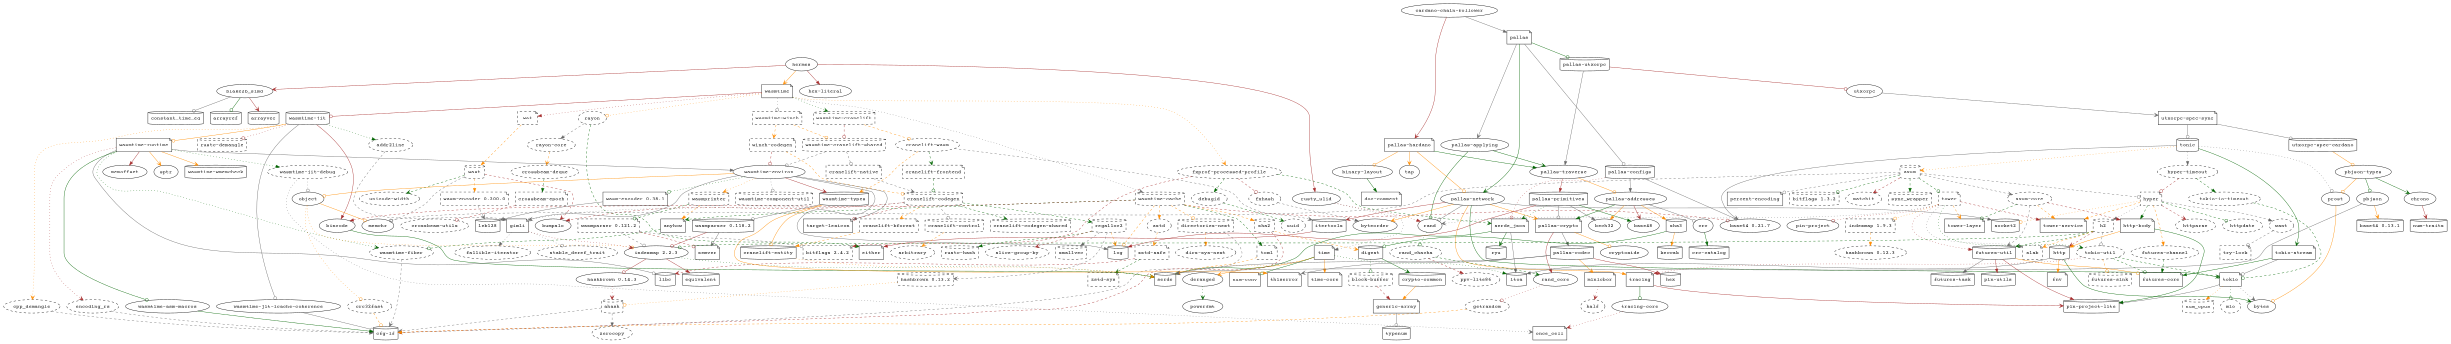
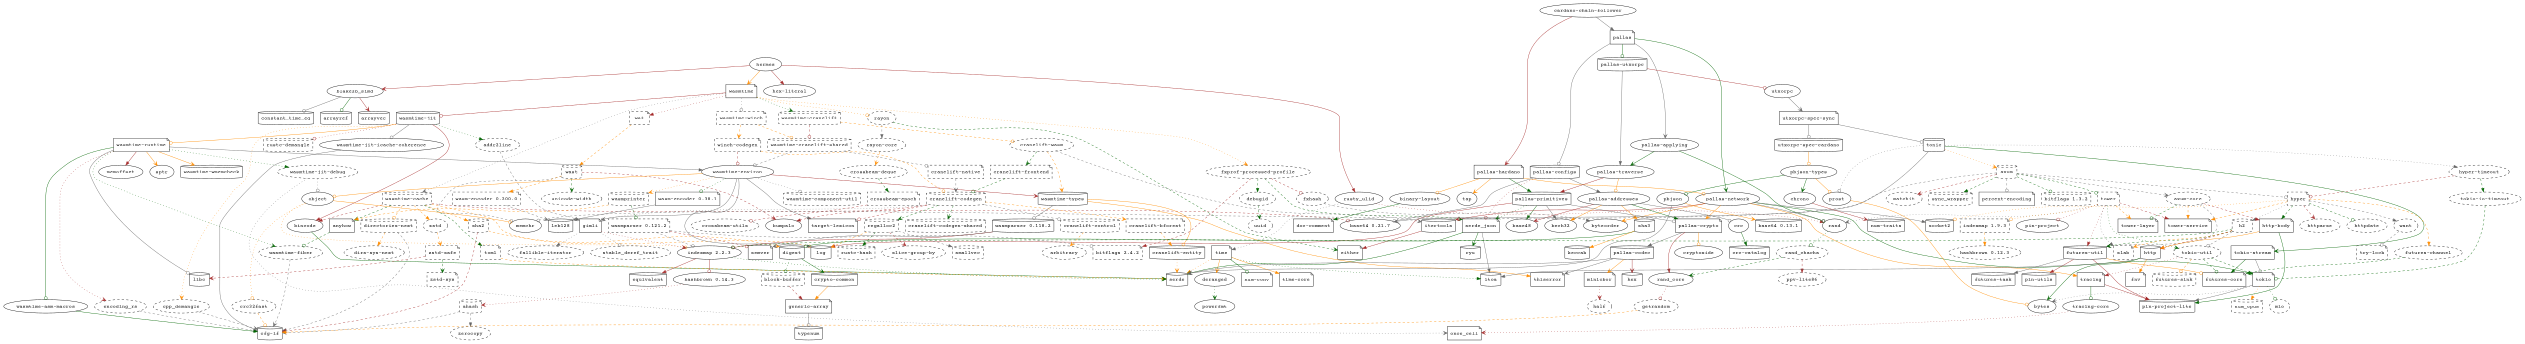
edge "pallas-hardano" -> "pallas-traverse": now "pallas-hardano" -> "pallas-primitives"
node "hashbrown 0.13.2": removed
